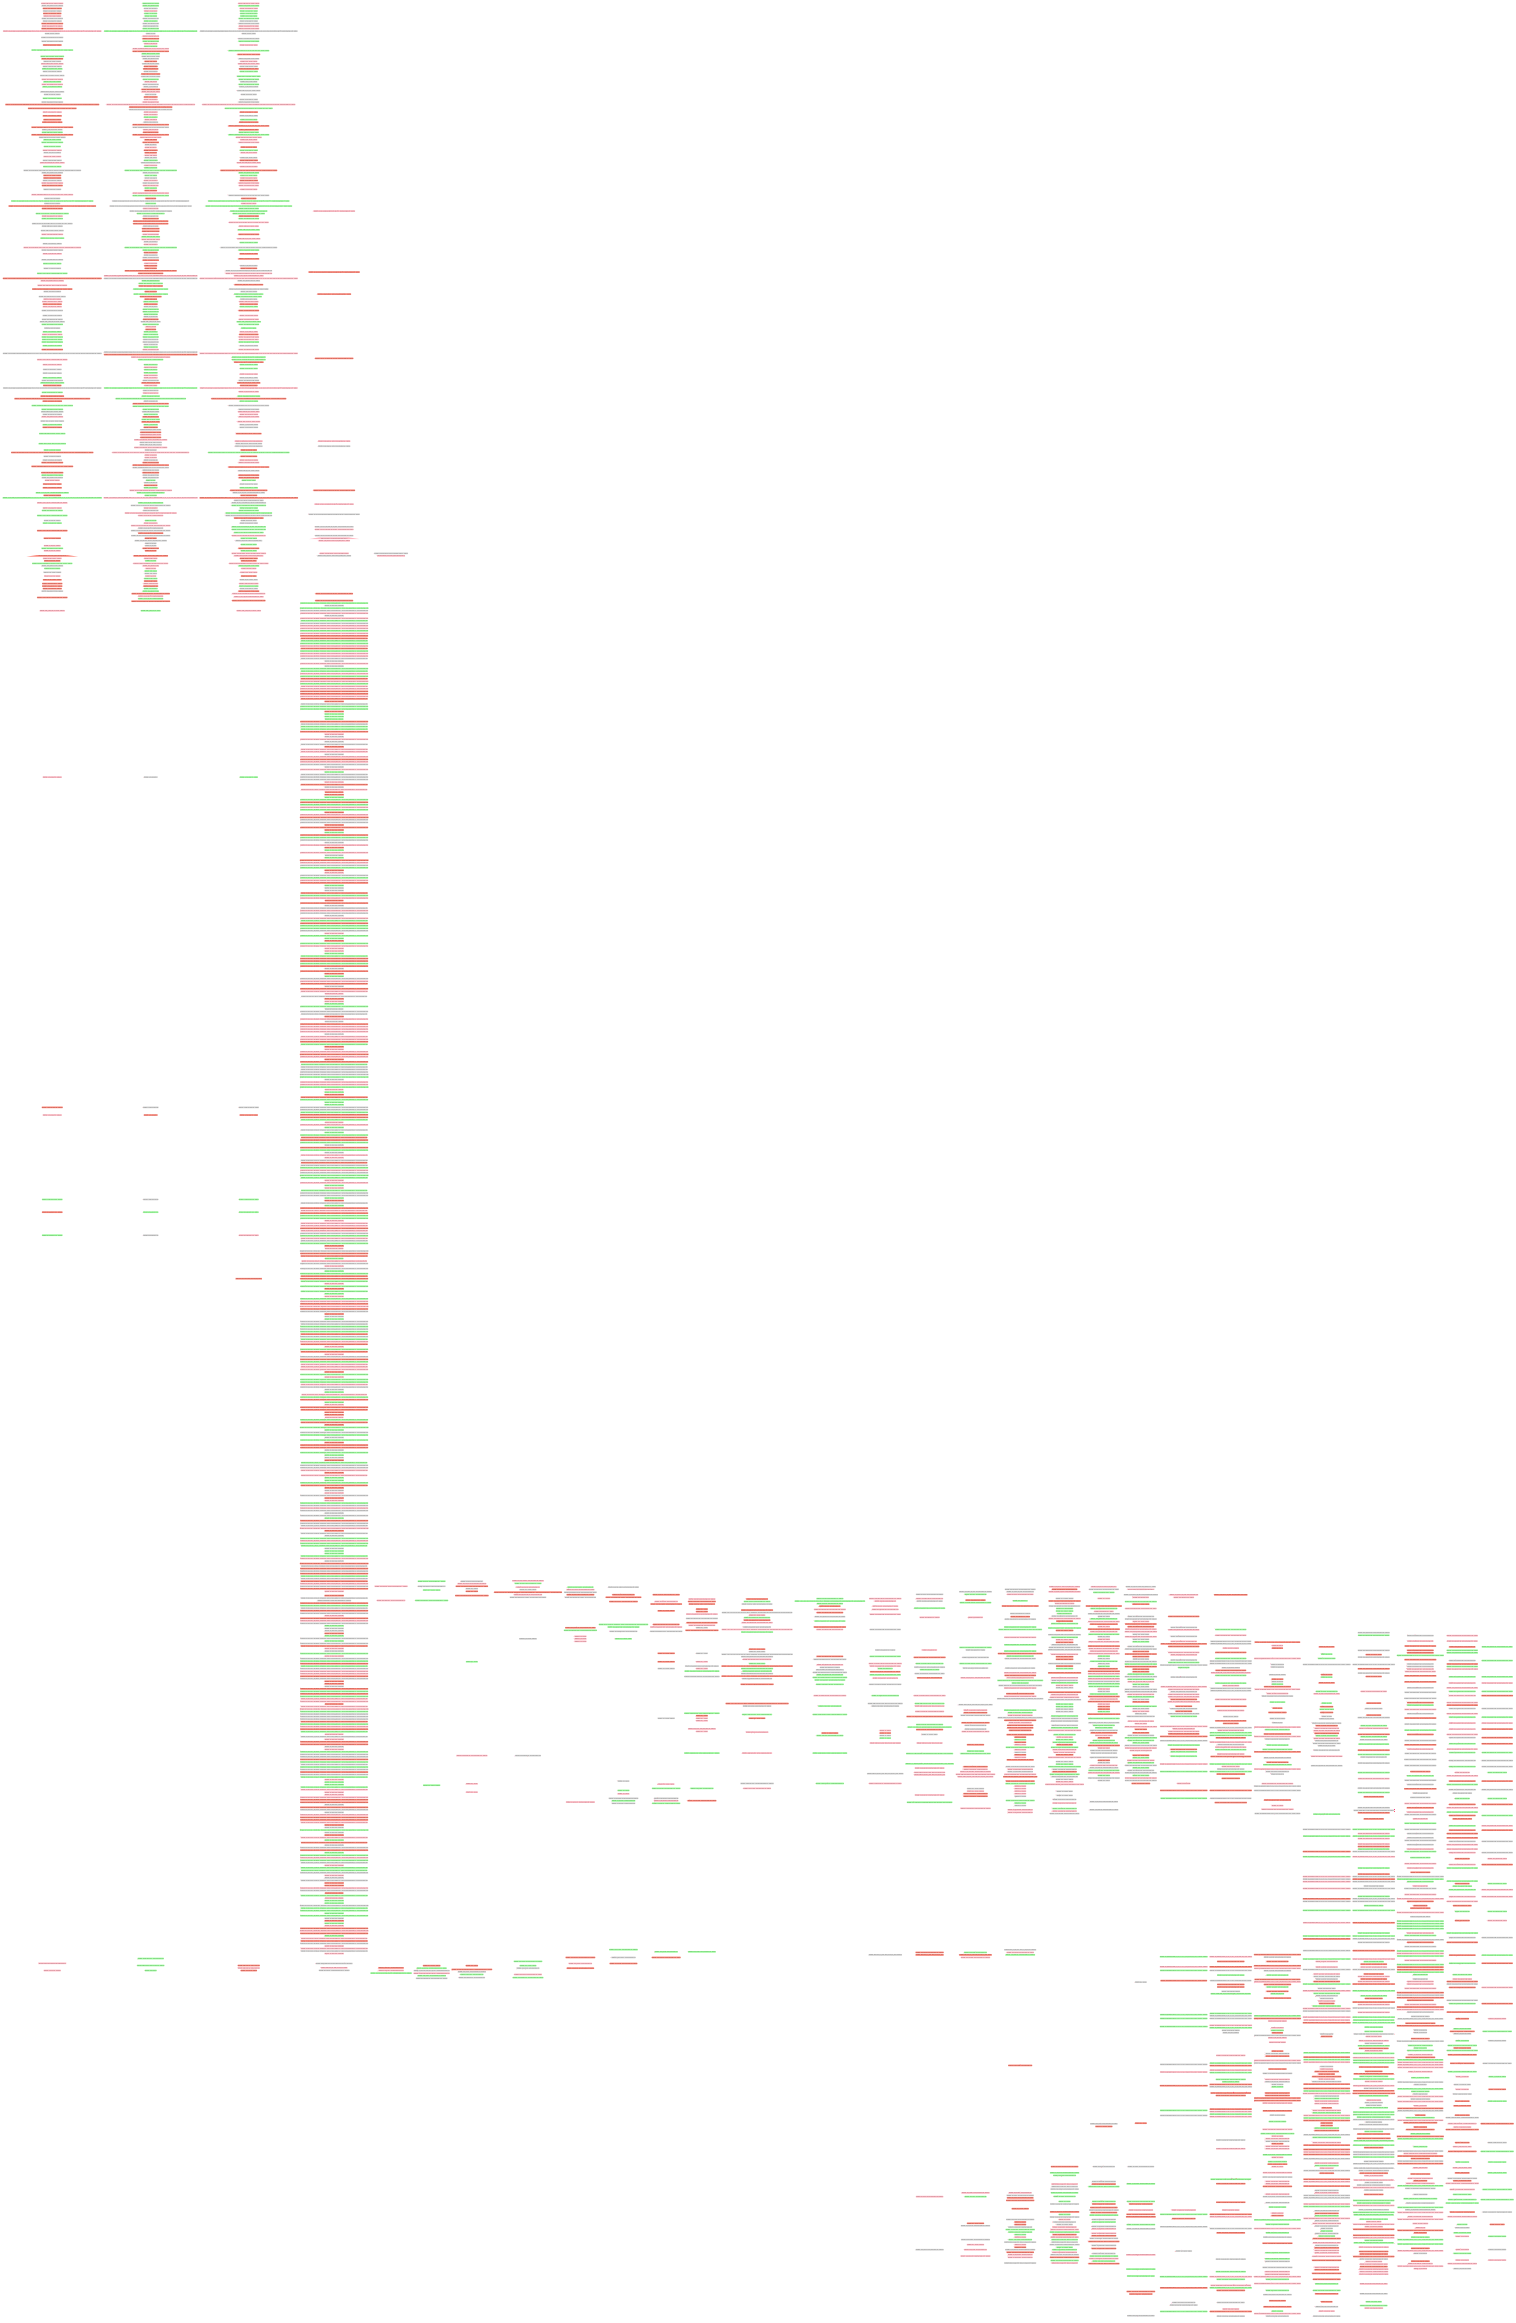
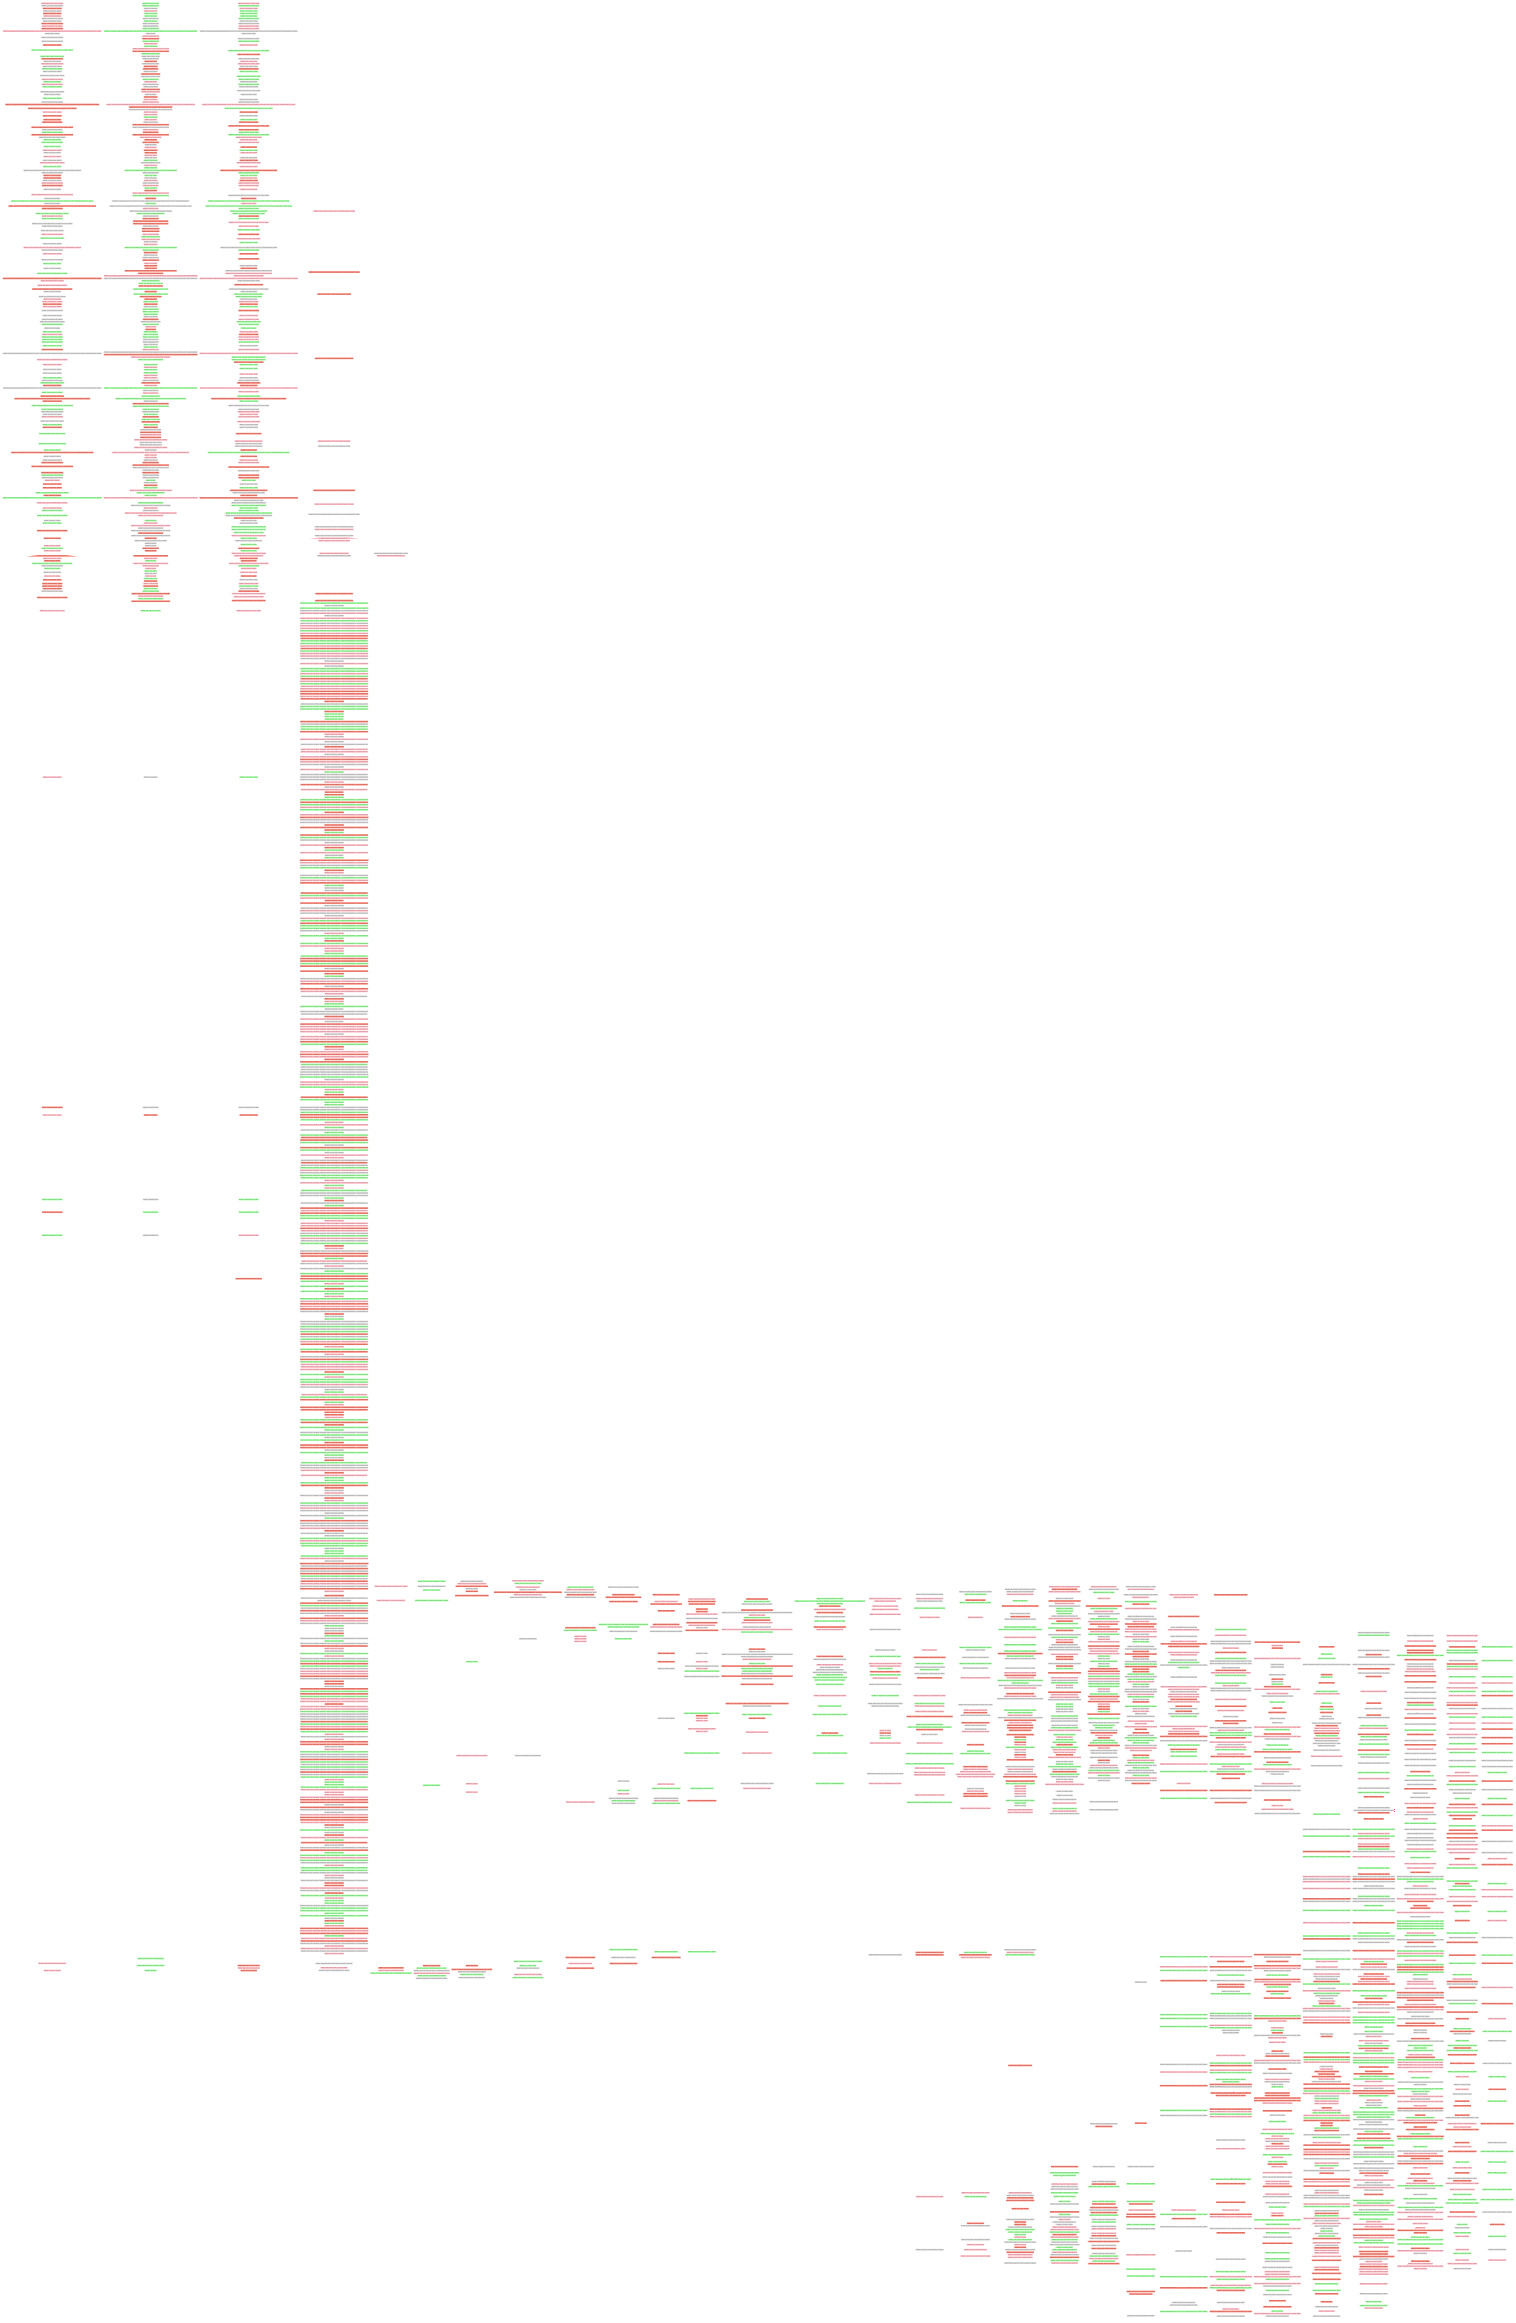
node "CE0x5b8c750": added
